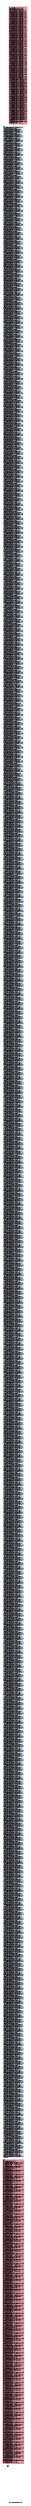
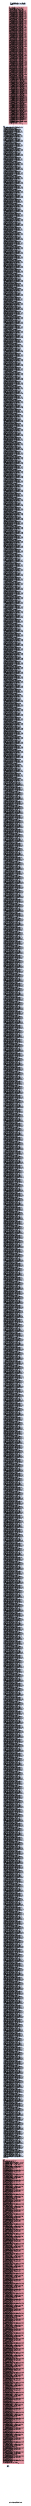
node "%4:": added
